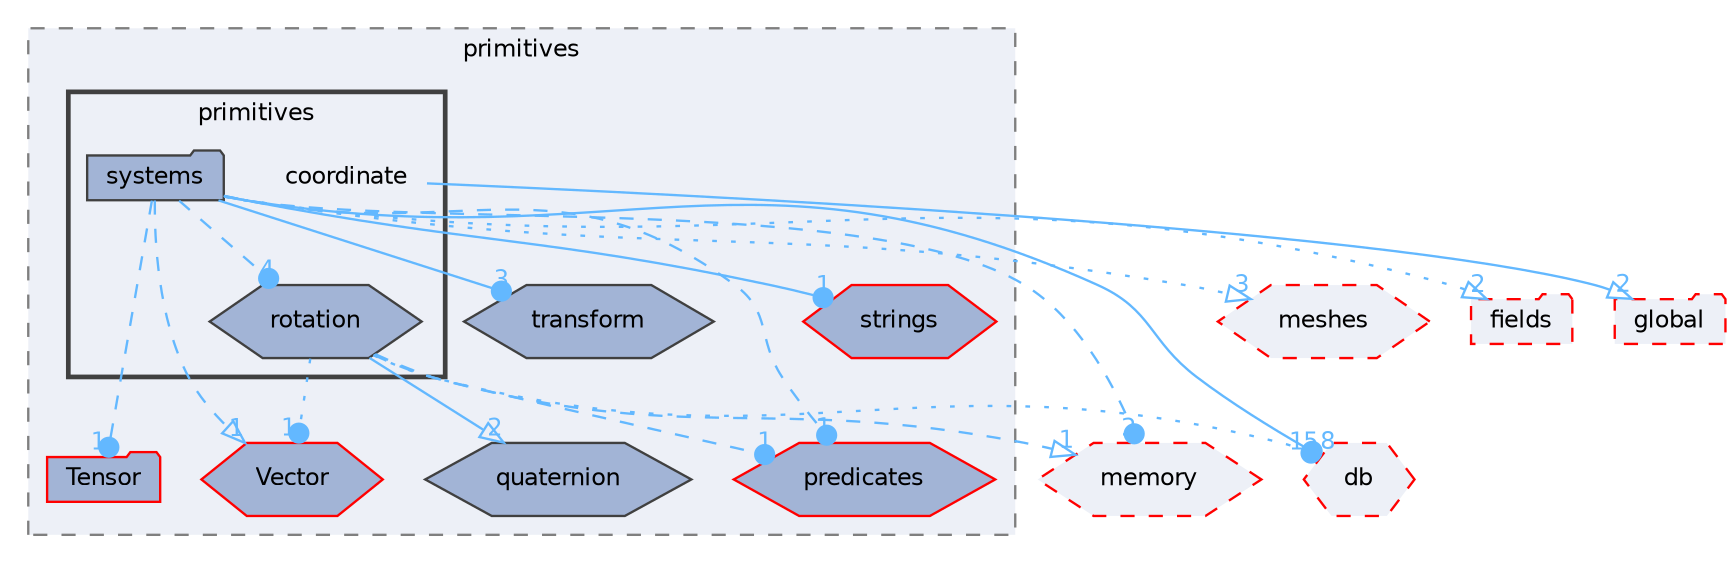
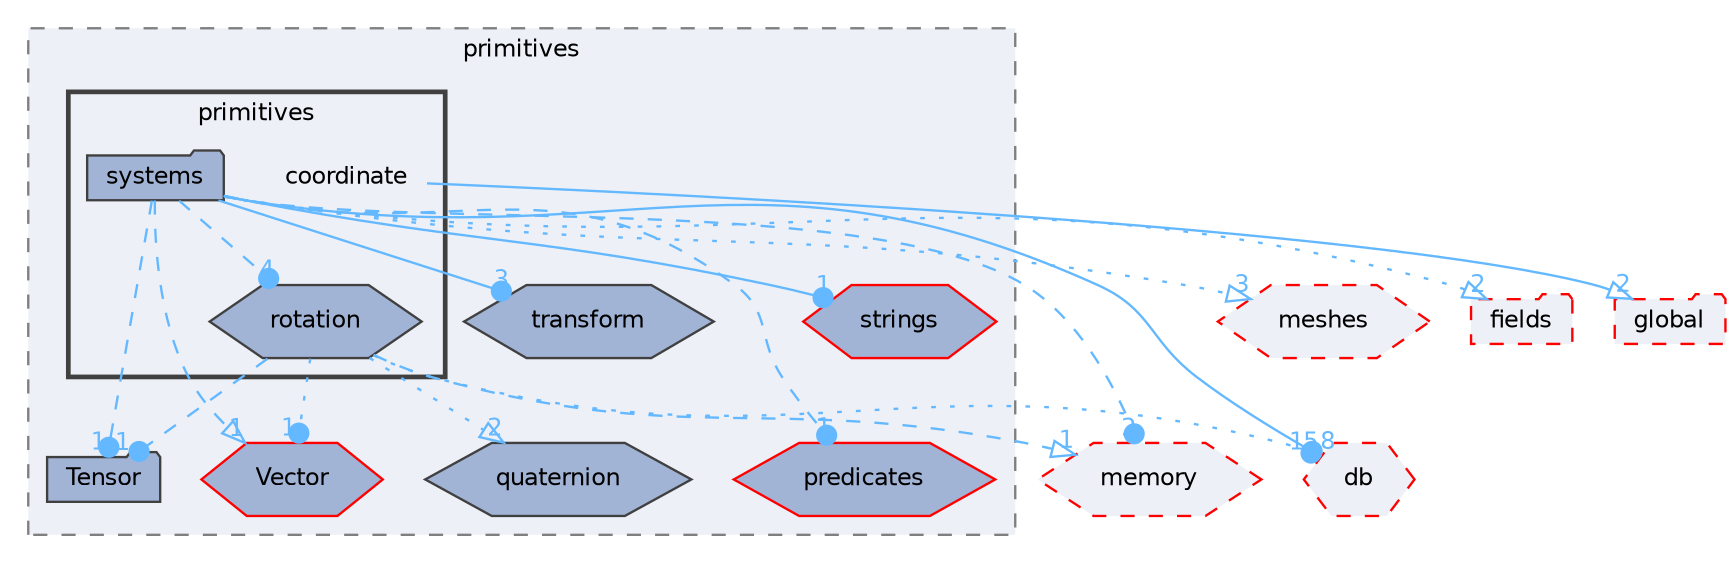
edge "rotation" -> "quaternion": style solid -> dotted
edge "rotation" -> "predicates": now "rotation" -> "Tensor"
node "Tensor": color red -> grey25
